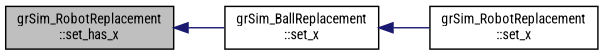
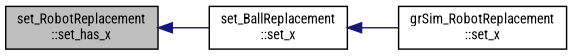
node "grSim_RobotReplacement ::set_has_x": label "grSim_RobotReplacement ::set_has_x" -> "set_RobotReplacement ::set_has_x"
node "grSim_BallReplacement ::set_x": label "grSim_BallReplacement ::set_x" -> "set_BallReplacement ::set_x"
